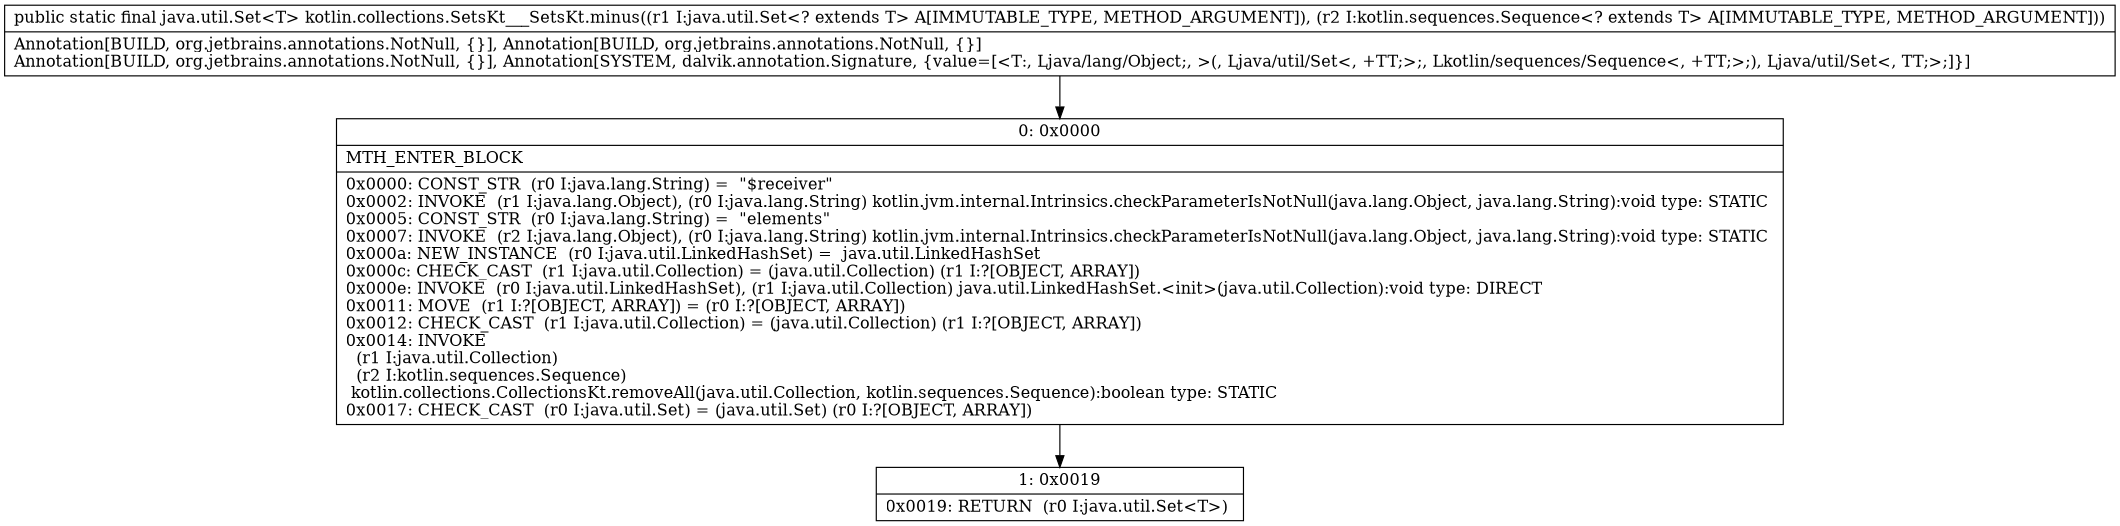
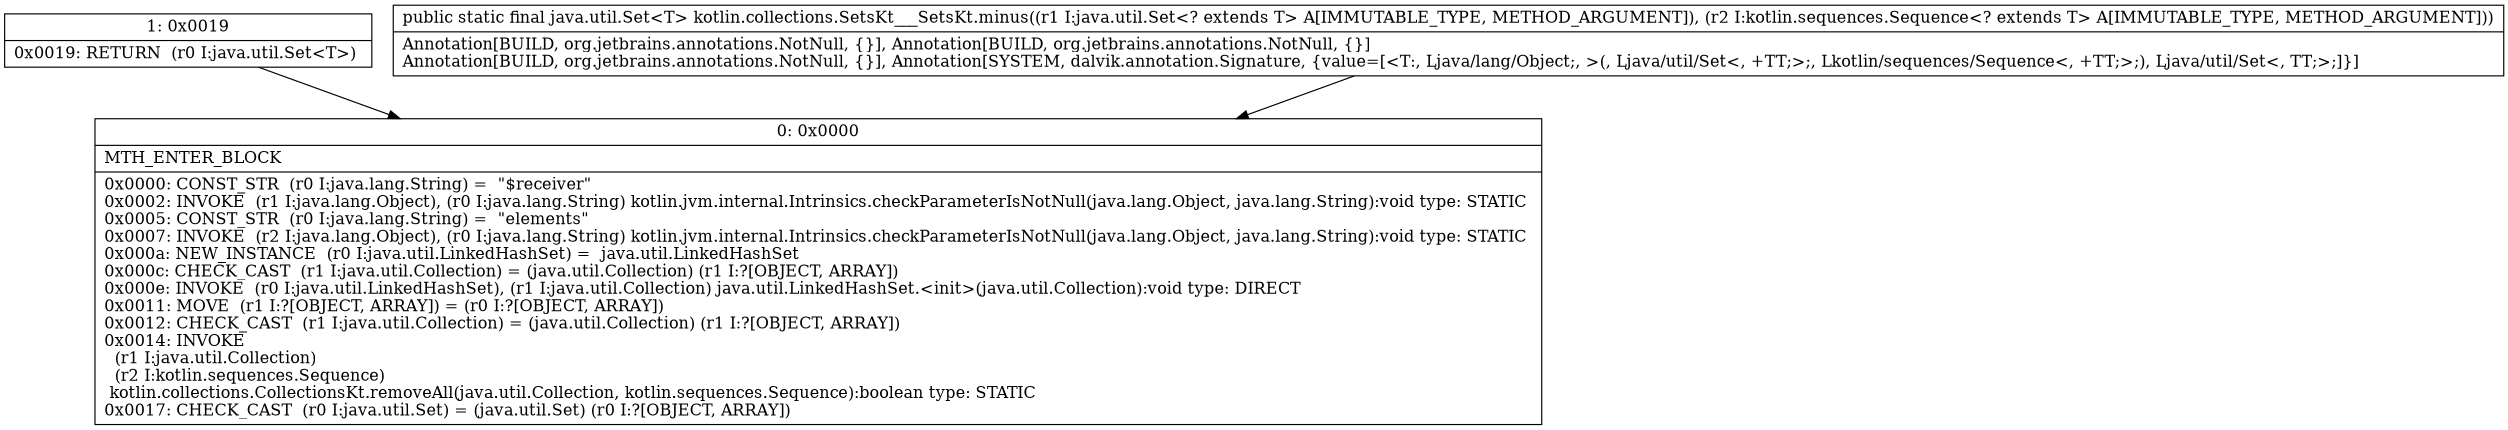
edge "0: 0x0000" -> "1: 0x0019": reversed
